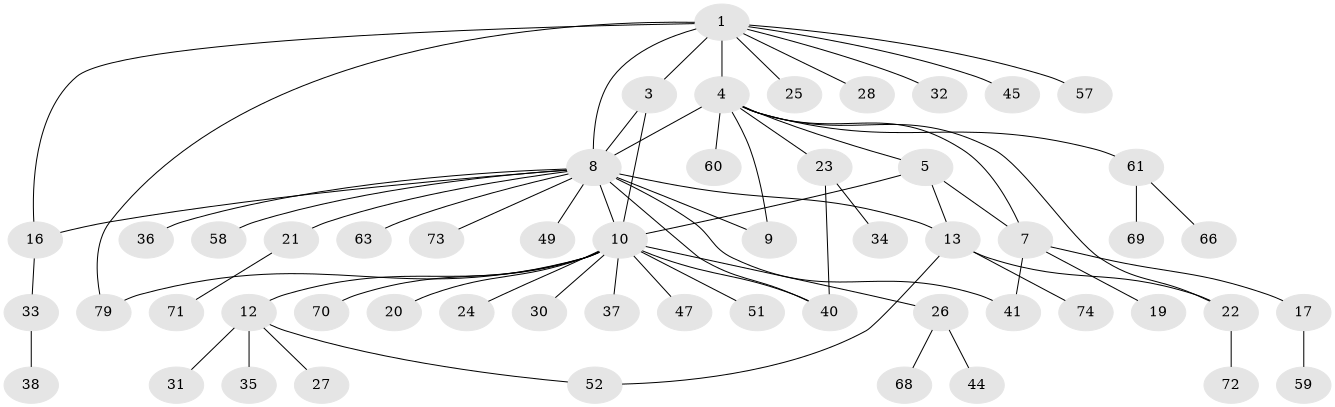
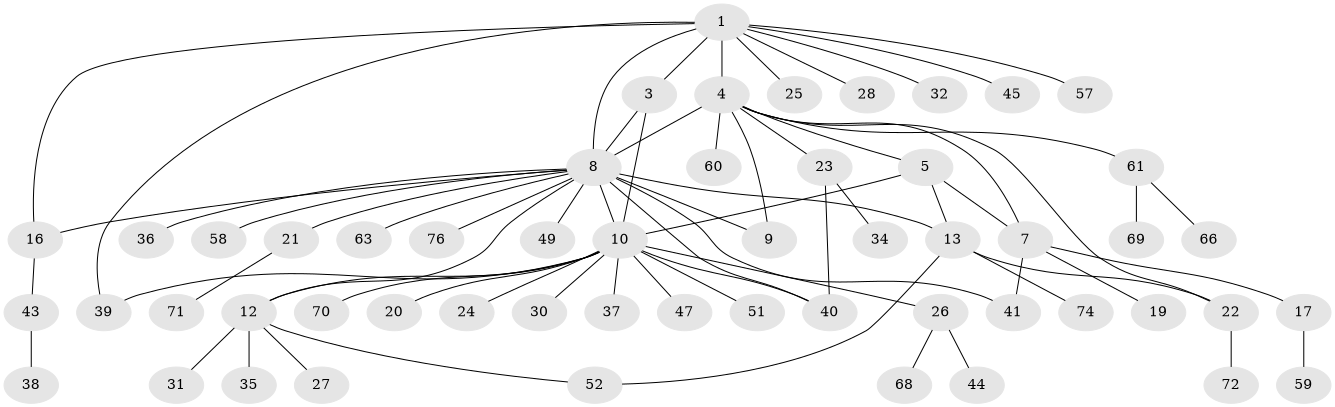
node "73": label "73" -> "76"
edge "8" -- "12": added
node "33": label "33" -> "43"
node "79": label "79" -> "39"
